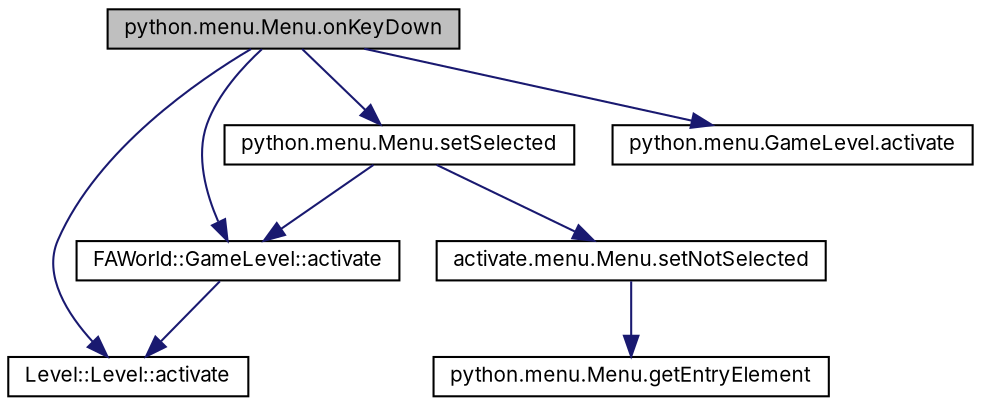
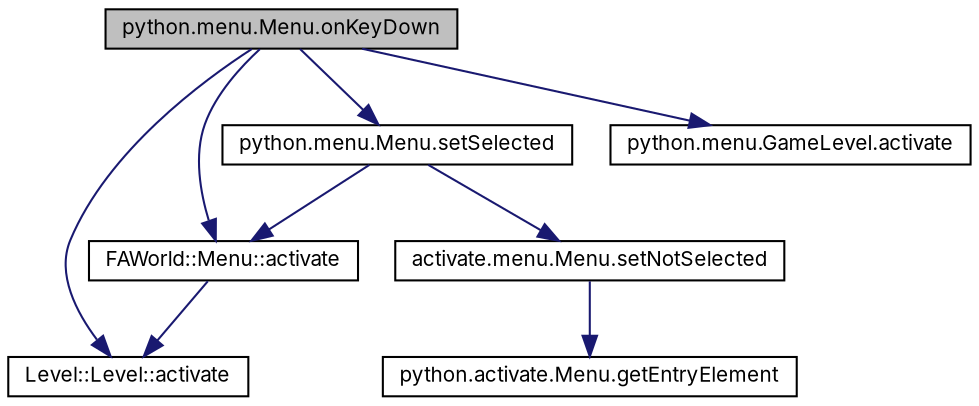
node "FAWorld::GameLevel::activate": label "FAWorld::GameLevel::activate" -> "FAWorld::Menu::activate"
node "python.menu.Menu.getEntryElement": label "python.menu.Menu.getEntryElement" -> "python.activate.Menu.getEntryElement"
